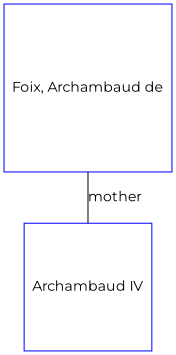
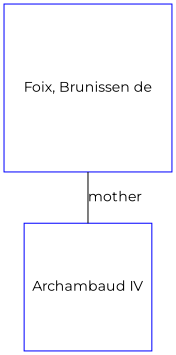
node "Foix, Archambaud de": label "Foix, Archambaud de" -> "Foix, Brunissen de"
